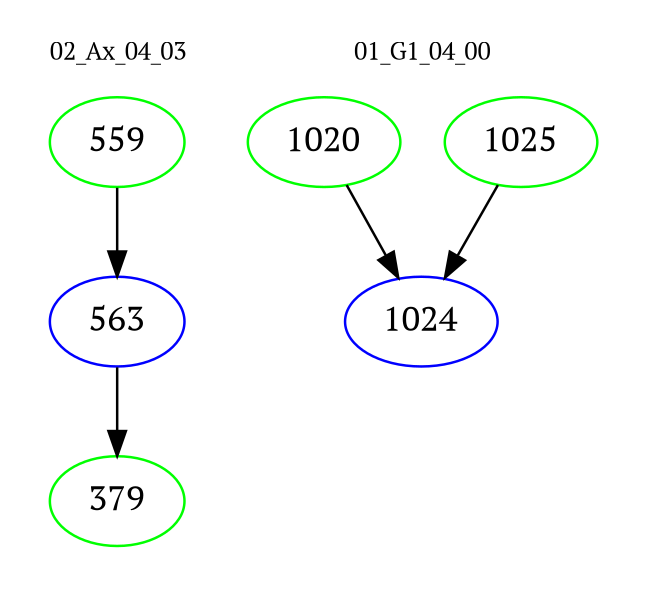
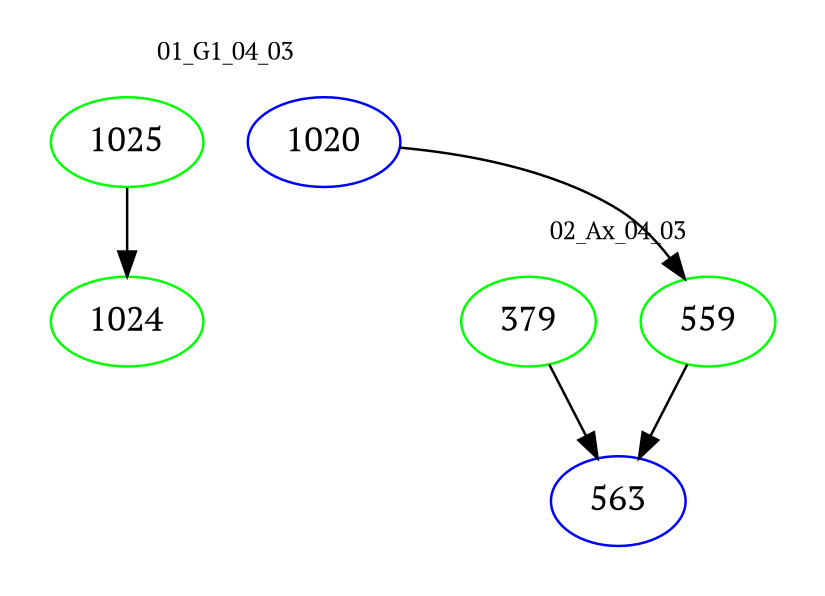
cluster "01_G1_04_00": label "01_G1_04_00" -> "01_G1_04_03"
node "1020": color green -> blue
edge "1020" -> "1024": now "1020" -> "559"
node "1024": color blue -> green
edge "563" -> "379": reversed
